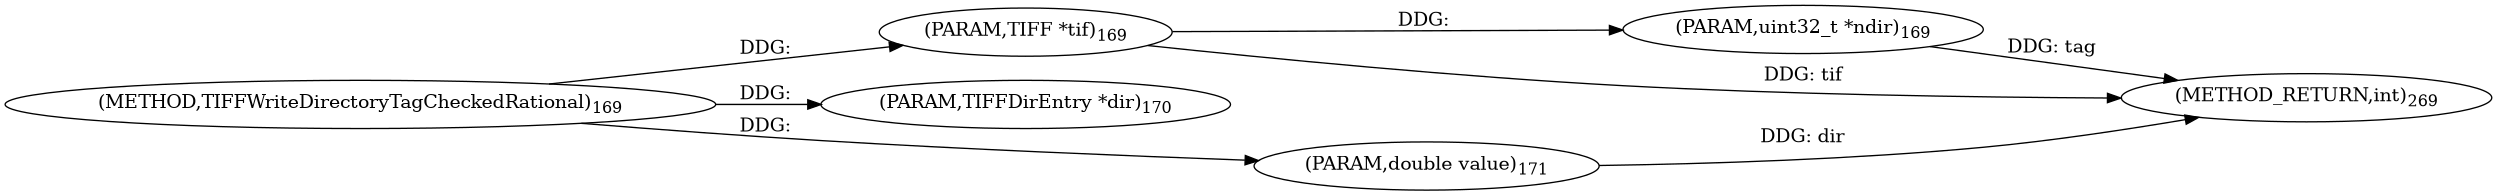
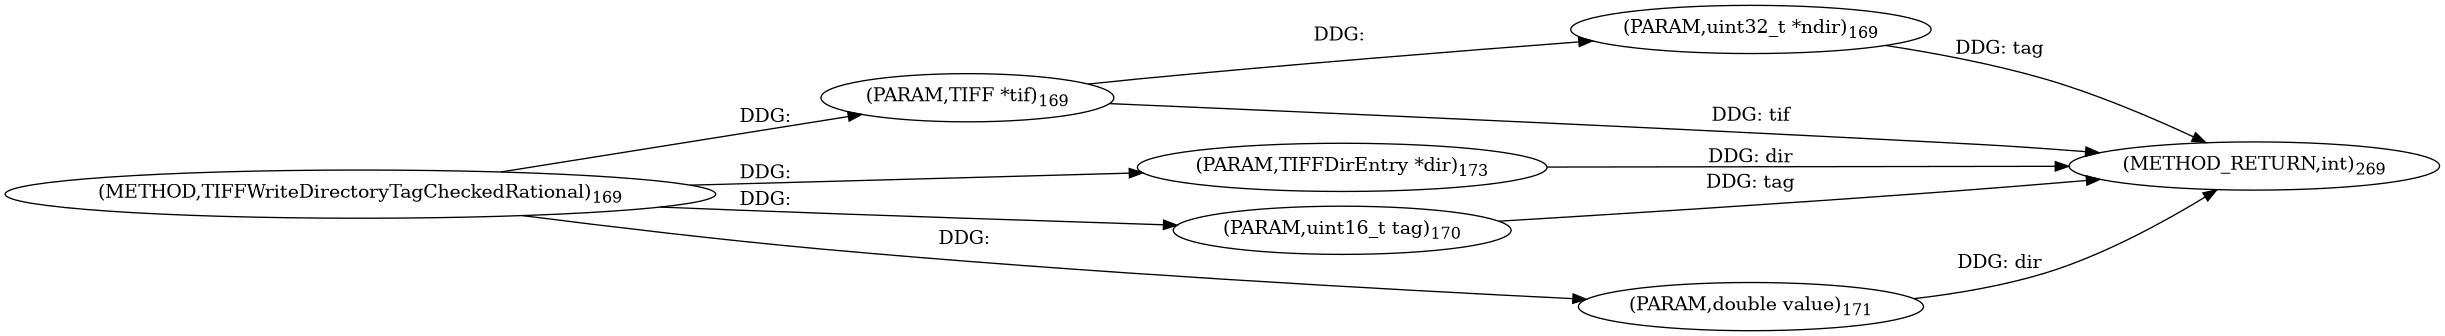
node "(PARAM,TIFFDirEntry *dir)": text "170" -> "173"
edge "(PARAM,TIFFDirEntry *dir)" -> "(METHOD_RETURN,int)": added, label "DDG: dir"
node "(PARAM,uint16_t tag)": added
